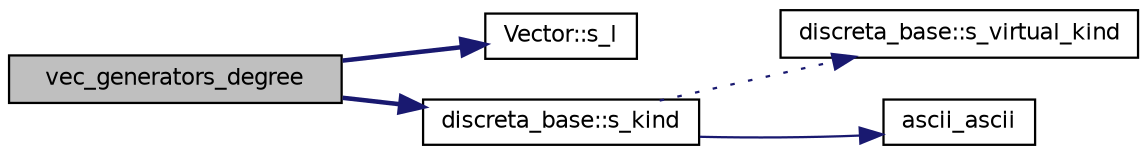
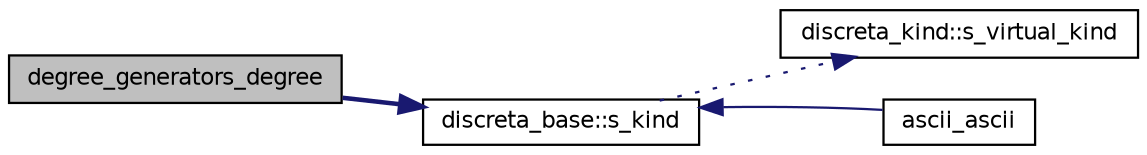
node "discreta_base::s_virtual_kind": label "discreta_base::s_virtual_kind" -> "discreta_kind::s_virtual_kind"
node "Vector::s_l": removed
node "vec_generators_degree": label "vec_generators_degree" -> "degree_generators_degree"
edge "discreta_base::s_kind" -> "ascii_ascii": reversed
